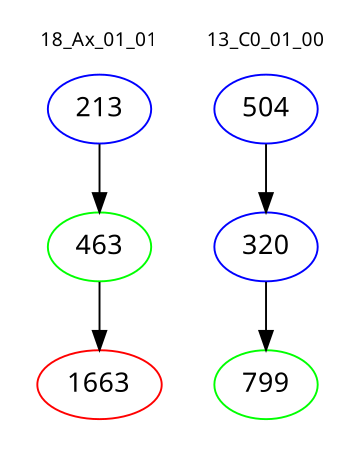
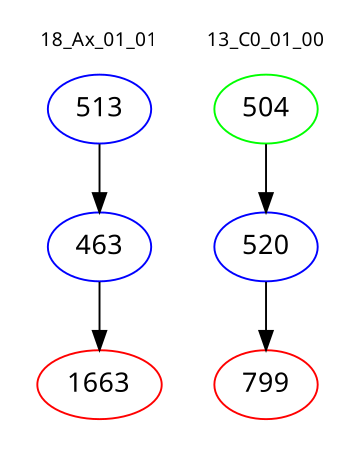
node "213": label "213" -> "513"
node "504": color blue -> green
node "463": color green -> blue
node "320": label "320" -> "520"
node "799": color green -> red
